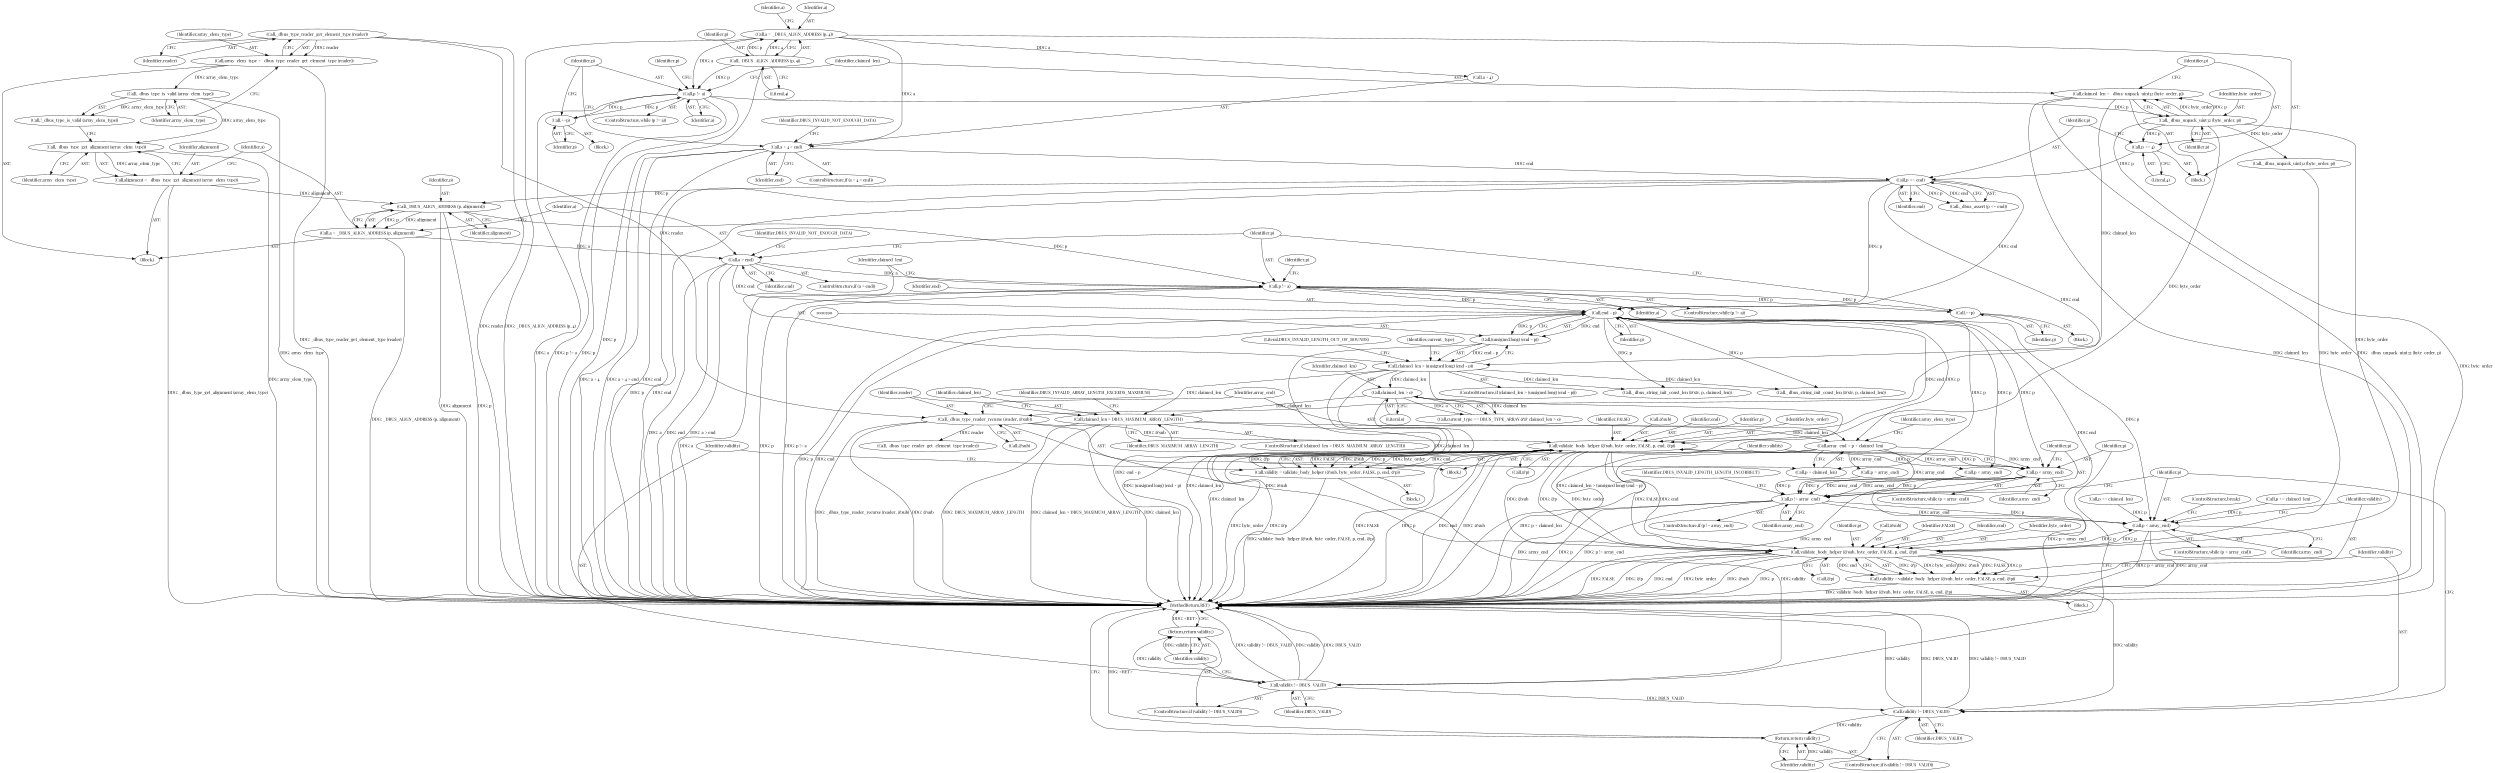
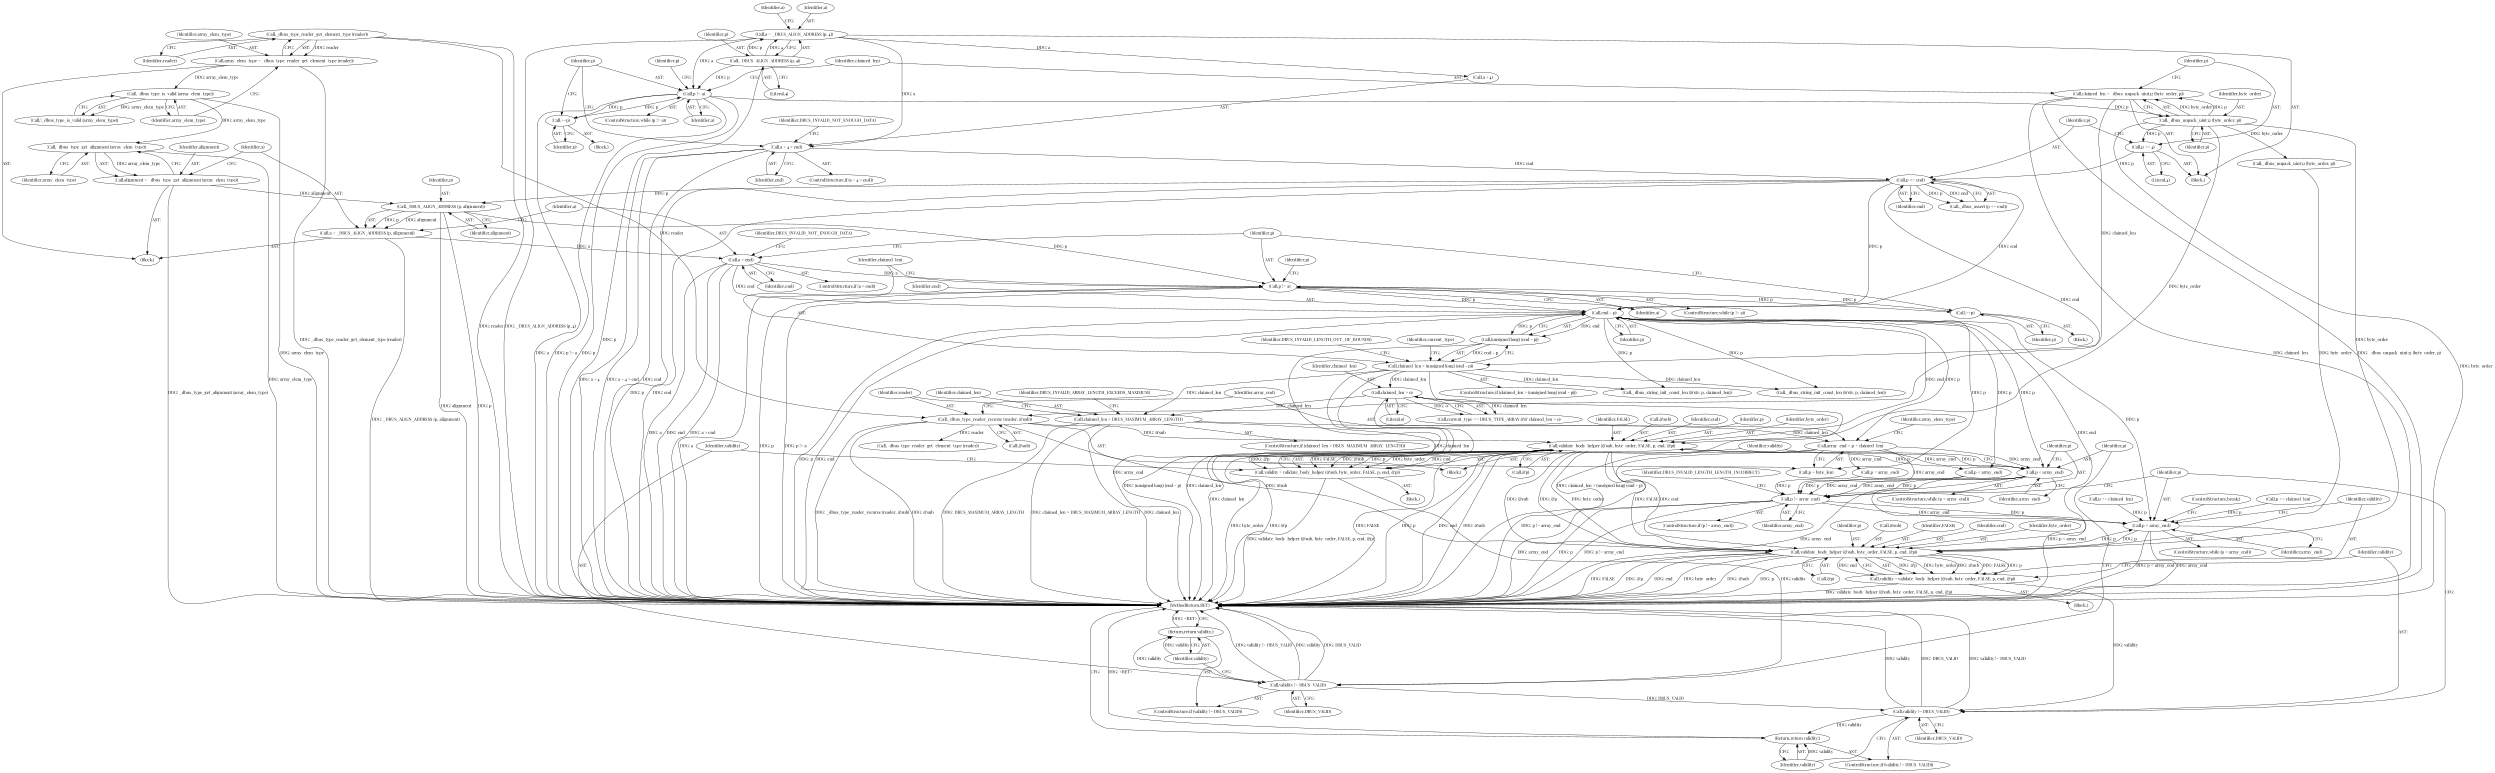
edge "(Call,!_dbus_type_is_valid (array_elem_type))" -> "(Call,_dbus_type_get_alignment (array_elem_type))": now "(Call,!_dbus_type_is_valid (array_elem_type))" -> "(Call,_dbus_type_is_valid (array_elem_type))"
edge "(Call,a = _DBUS_ALIGN_ADDRESS (p, alignment))" -> "(Call,_DBUS_ALIGN_ADDRESS (p, alignment))": removed, label "CFG:"
node "1000290": removed
node "(Literal,DBUS_INVALID_LENGTH_OUT_OF_BOUNDS)": label "(Literal,DBUS_INVALID_LENGTH_OUT_OF_BOUNDS)" -> "(Identifier,DBUS_INVALID_LENGTH_OUT_OF_BOUNDS)"
node "(Identifier,DBUS_MAXIMUM_ARRAY_LENGTH)": removed
edge "(Call,(unsigned long) (end - p))" -> "(MethodReturn,RET)": label "DDG: end - p" -> "DDG: array_end"
node "(Call,p + claimed_len)": label "(Call,p + claimed_len)" -> "(Call,p + byte_len)"
edge "(Call,array_end = p + claimed_len)" -> "(MethodReturn,RET)": label "DDG: p + claimed_len" -> "DDG: p != array_end"
